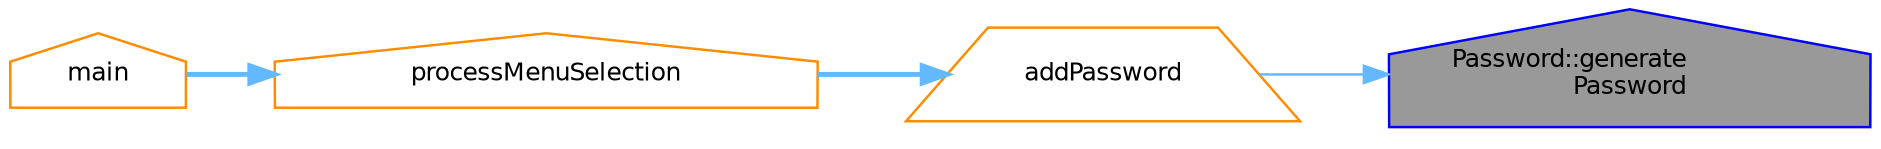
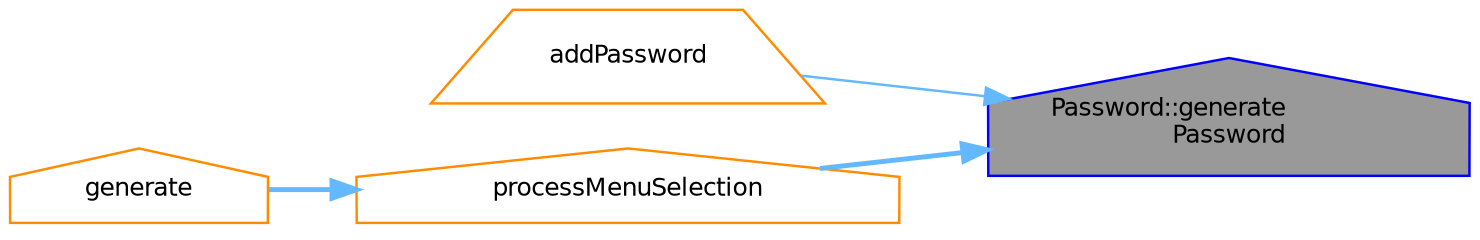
node "main": label "main" -> "generate"
edge "processMenuSelection" -> "addPassword": now "processMenuSelection" -> "Password::generate Password"
